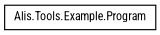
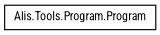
node "Alis.Tools.Example.Program": label "Alis.Tools.Example.Program" -> "Alis.Tools.Program.Program"
